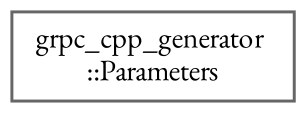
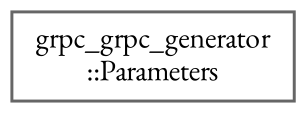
node "grpc_cpp_generator ::Parameters": label "grpc_cpp_generator ::Parameters" -> "grpc_grpc_generator ::Parameters"
